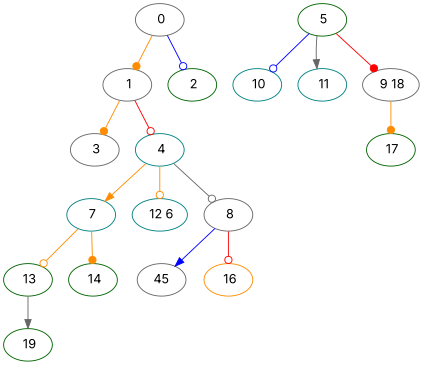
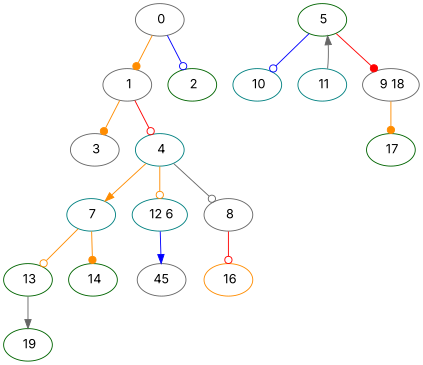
edge "5" -> "11": reversed
edge "8" -> "45": now "12 6" -> "45"
